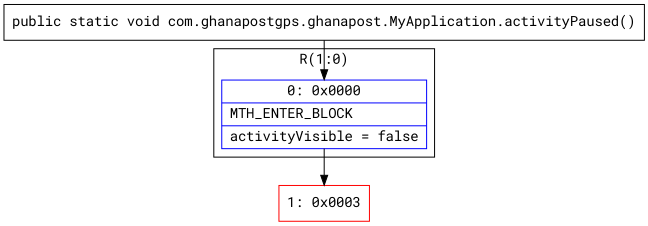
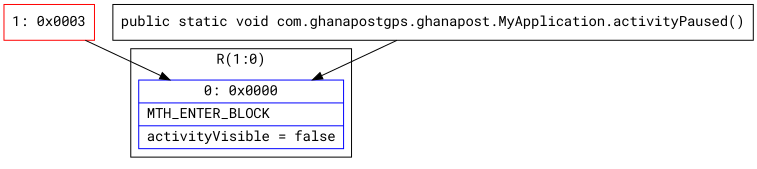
edge "0: 0x0000" -> "1: 0x0003": reversed
